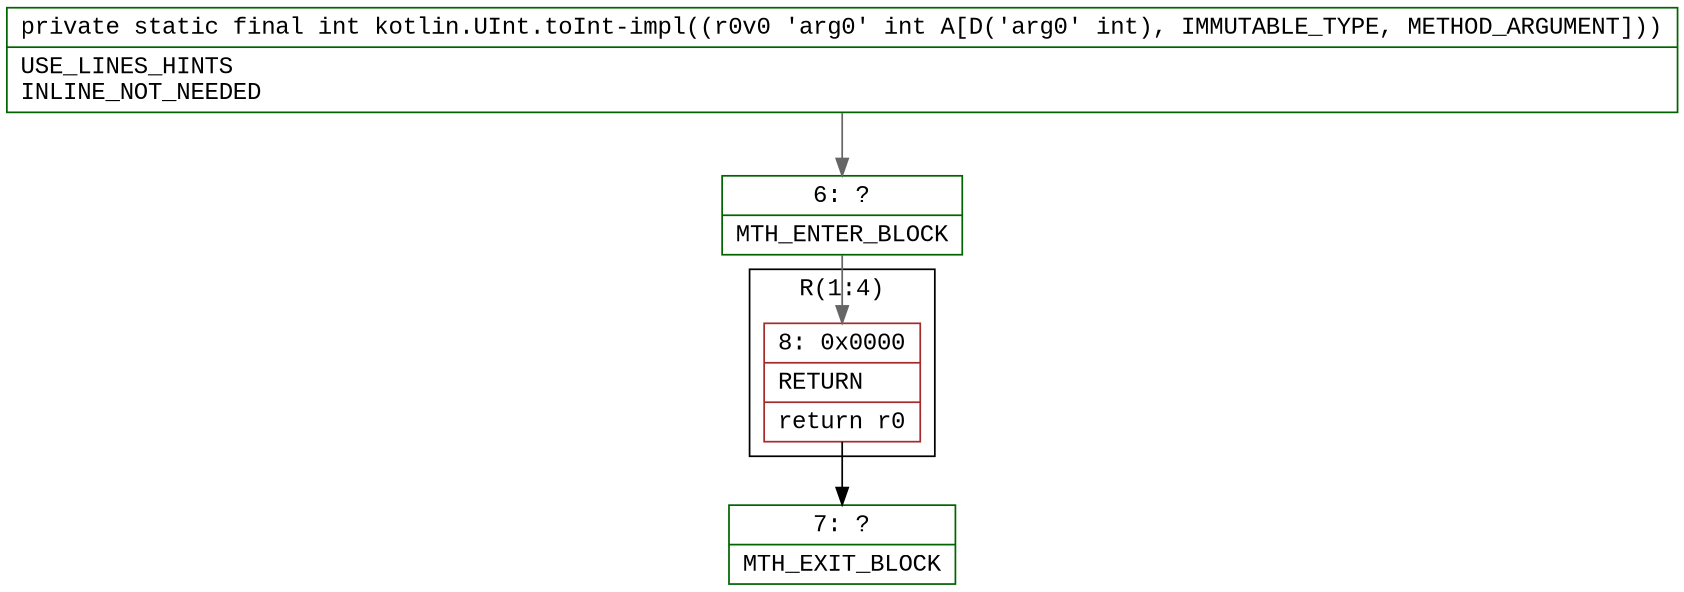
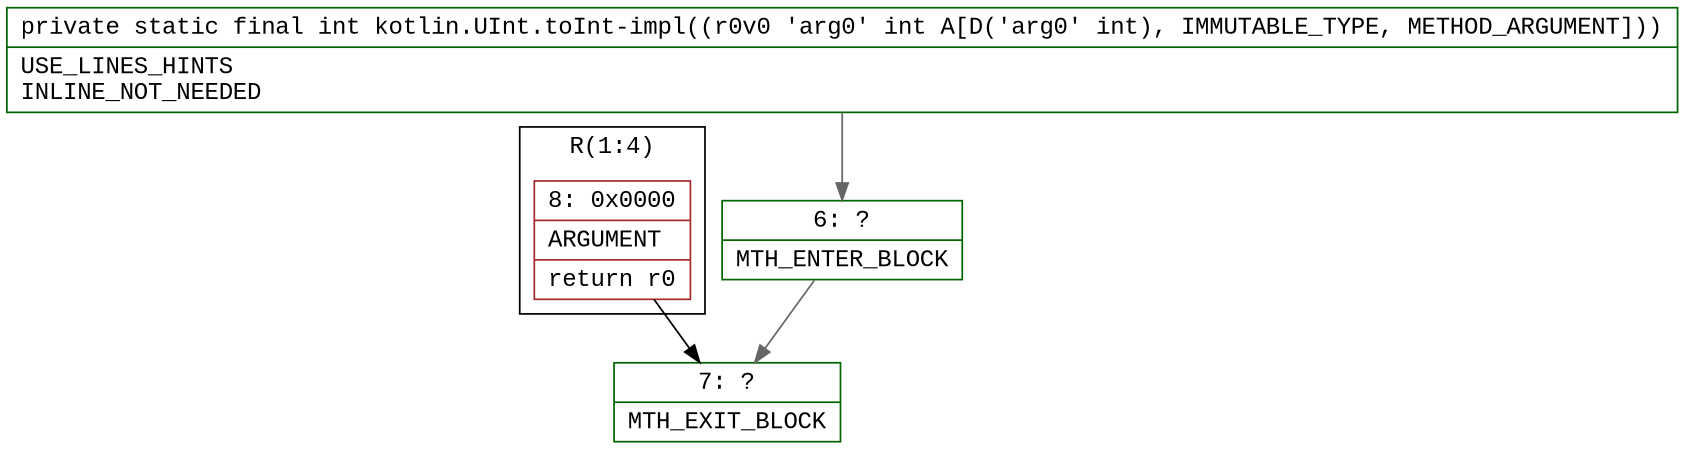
edge "6: ?" -> "8: 0x0000": now "6: ?" -> "7: ?"
node "8: 0x0000": text "RETURN" -> "ARGUMENT"
